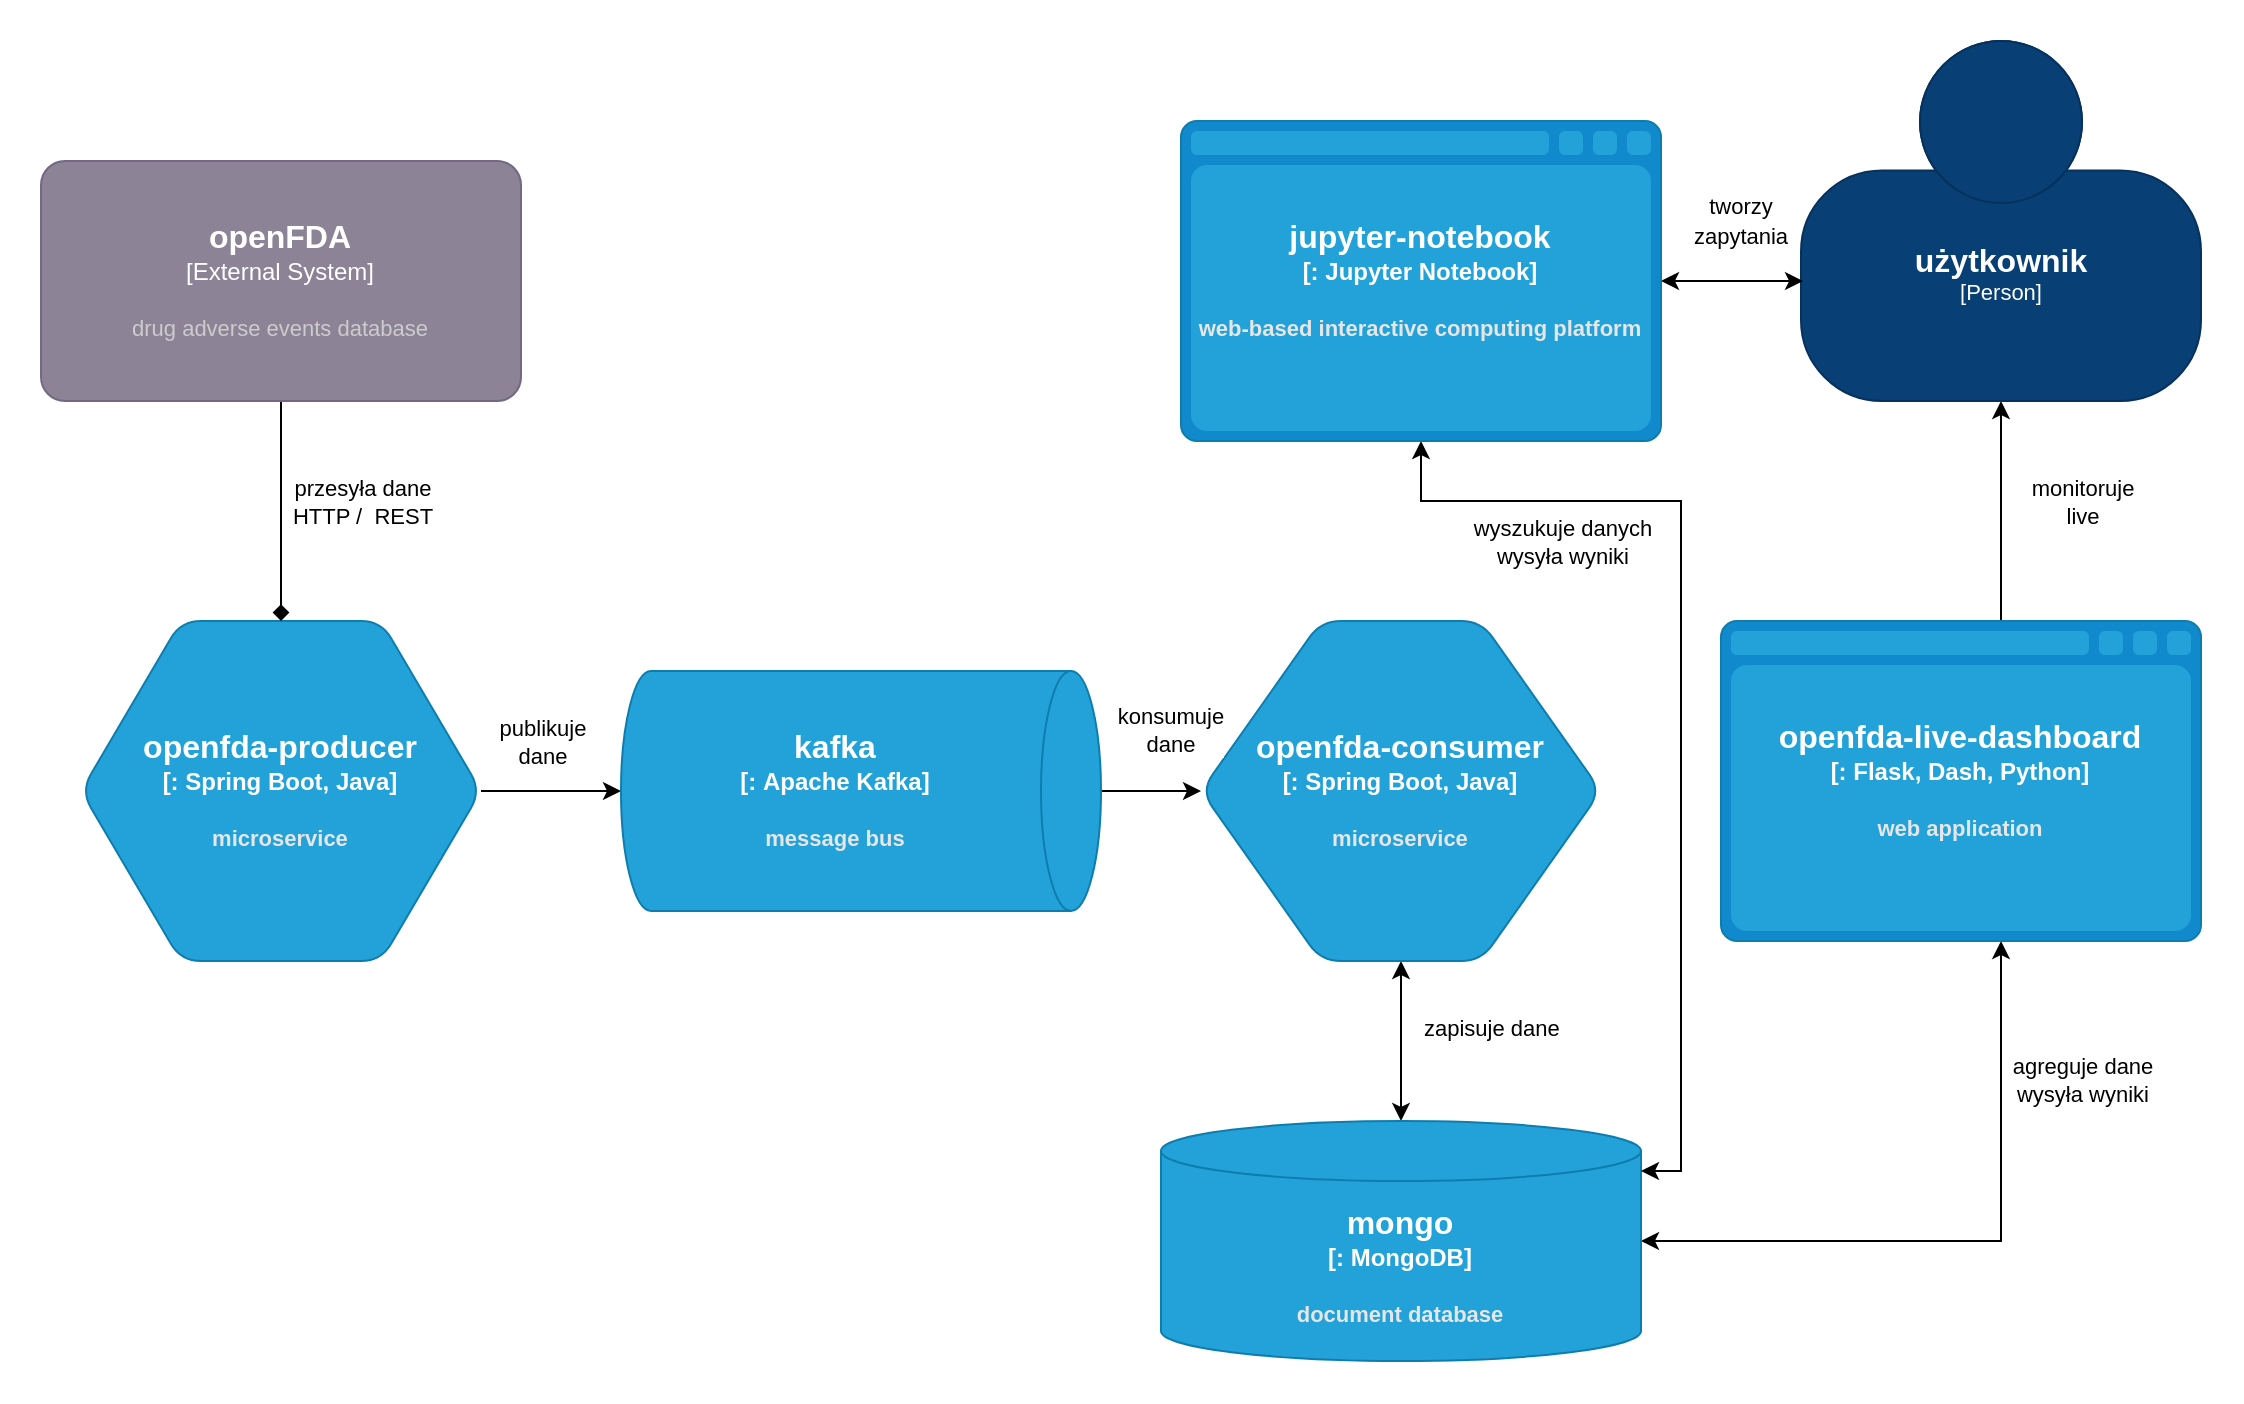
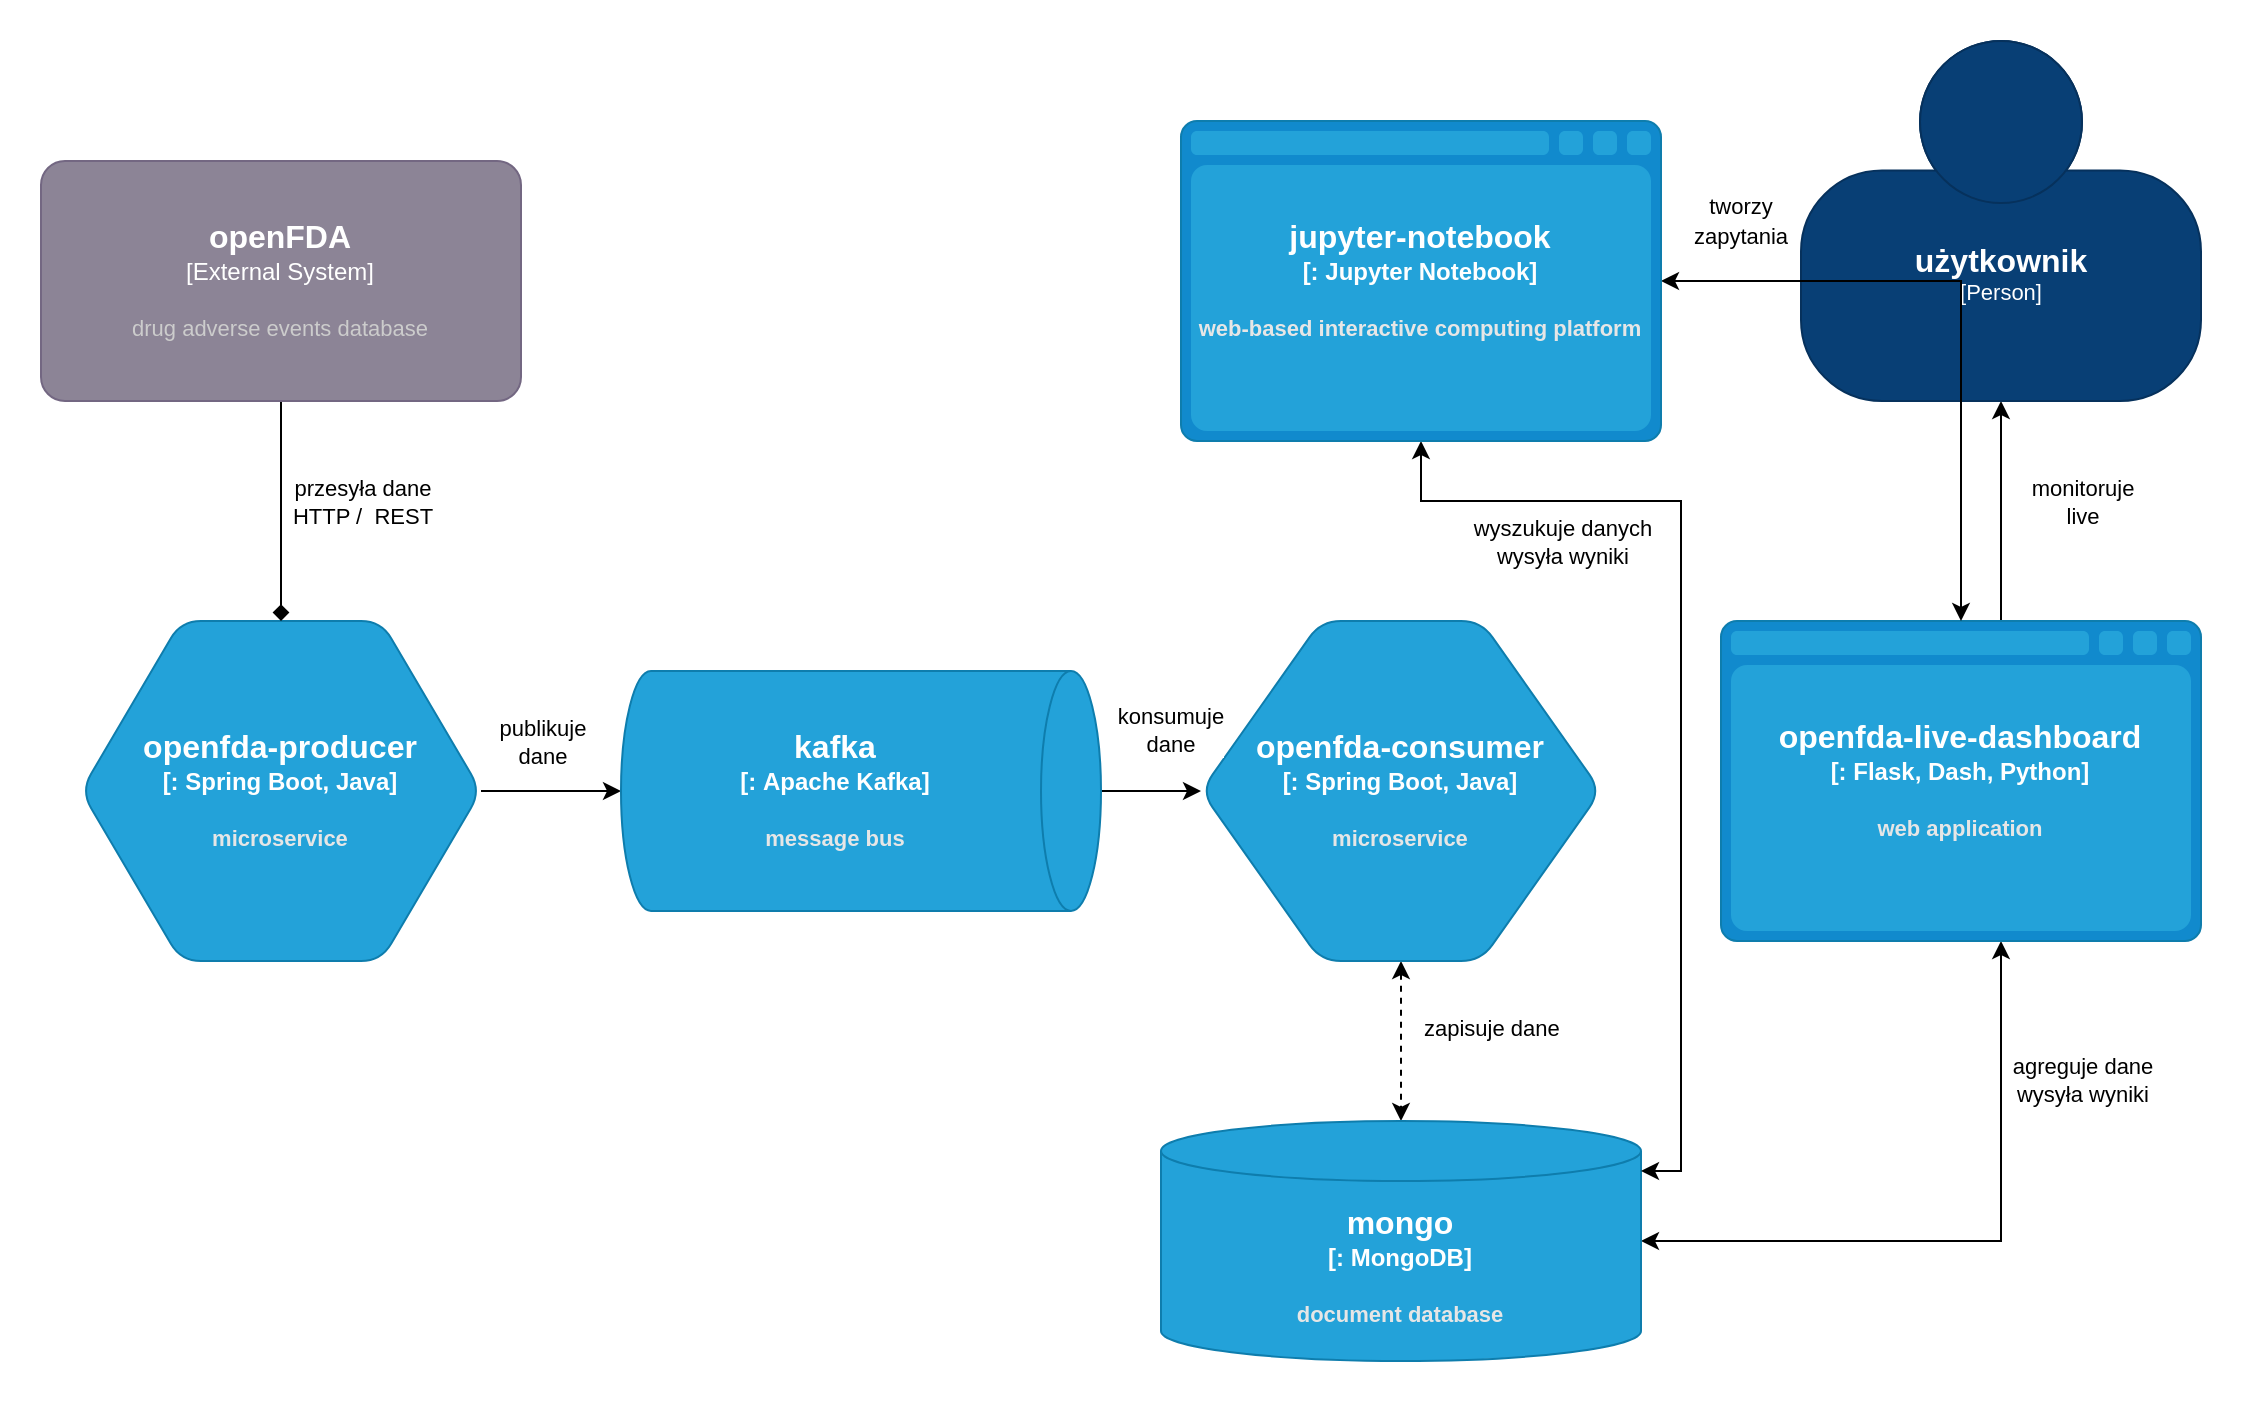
edge "użytkownik [Person]" -- "jupyter-notebook [: Jupyter Notebook] web-based interactive computing platform": now "openfda-live-dashboard [: Flask, Dash, Python] web application" -- "jupyter-notebook [: Jupyter Notebook] web-based interactive computing platform"
edge "openfda-consumer [: Spring Boot, Java] microservice" -- "mongo [: MongoDB] document database": style solid -> dashed
